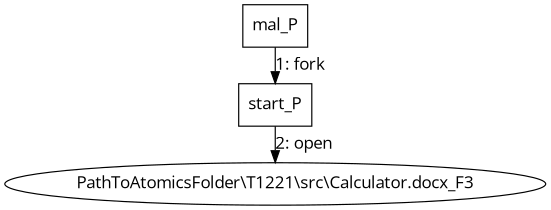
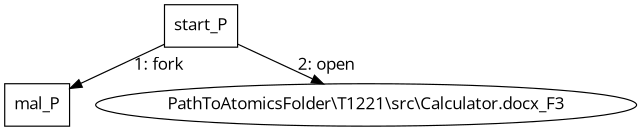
edge "mal_P" -> "start_P": reversed
